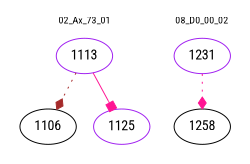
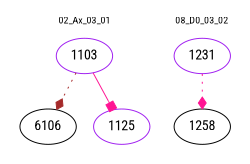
cluster "02_Ax_73_01": label "02_Ax_73_01" -> "02_Ax_03_01"
cluster "08_D0_00_02": label "08_D0_00_02" -> "08_D0_03_02"
node "1113": label "1113" -> "1103"
node "1106": label "1106" -> "6106"
